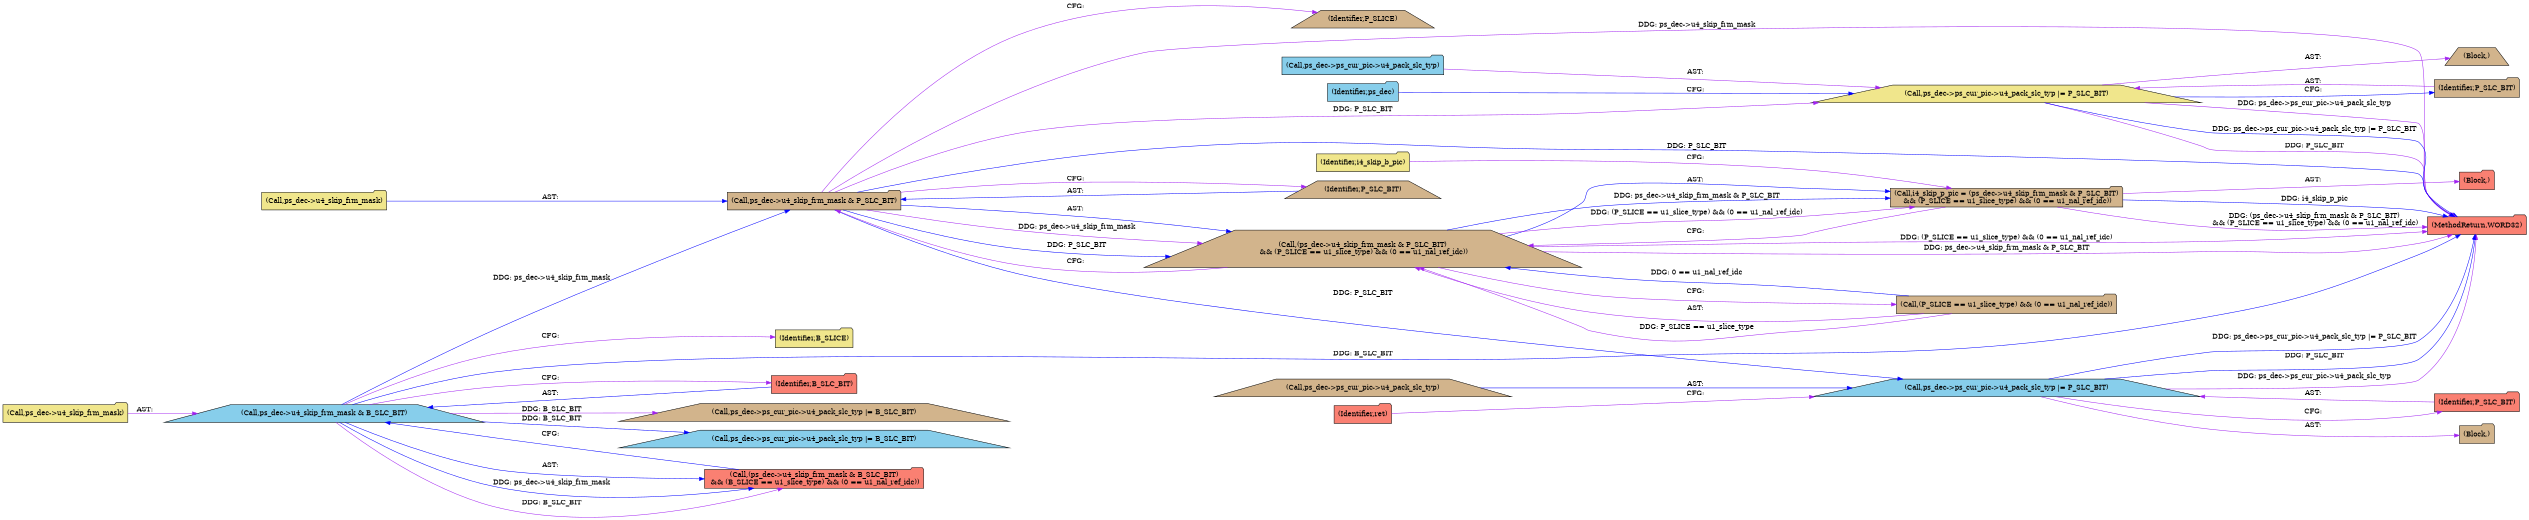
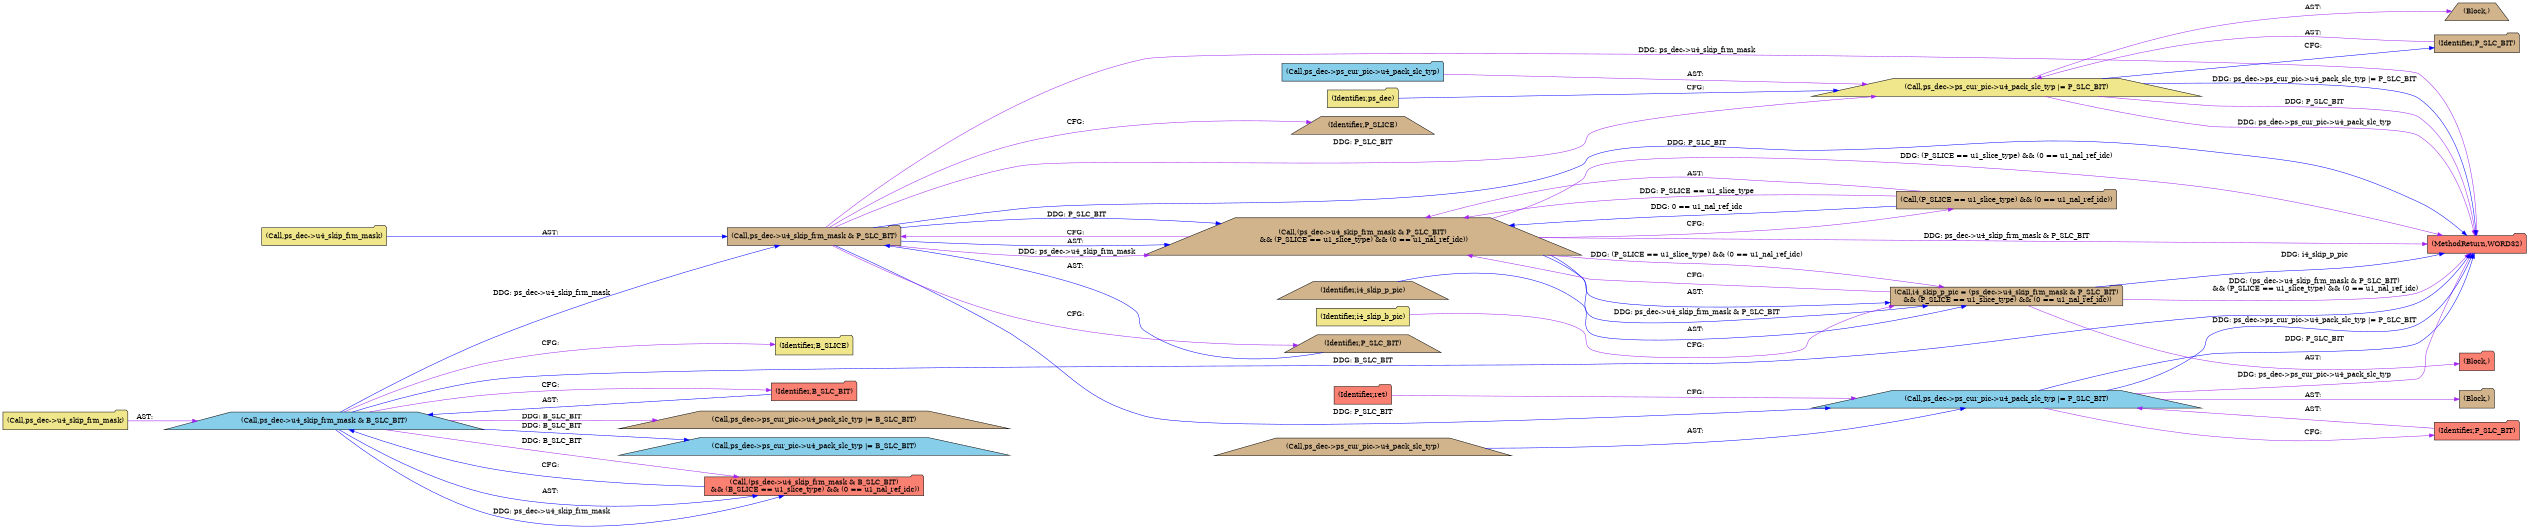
node "(Identifier,ps_dec)": fillcolor skyblue -> khaki
node "(Identifier,i4_skip_p_pic)": added
